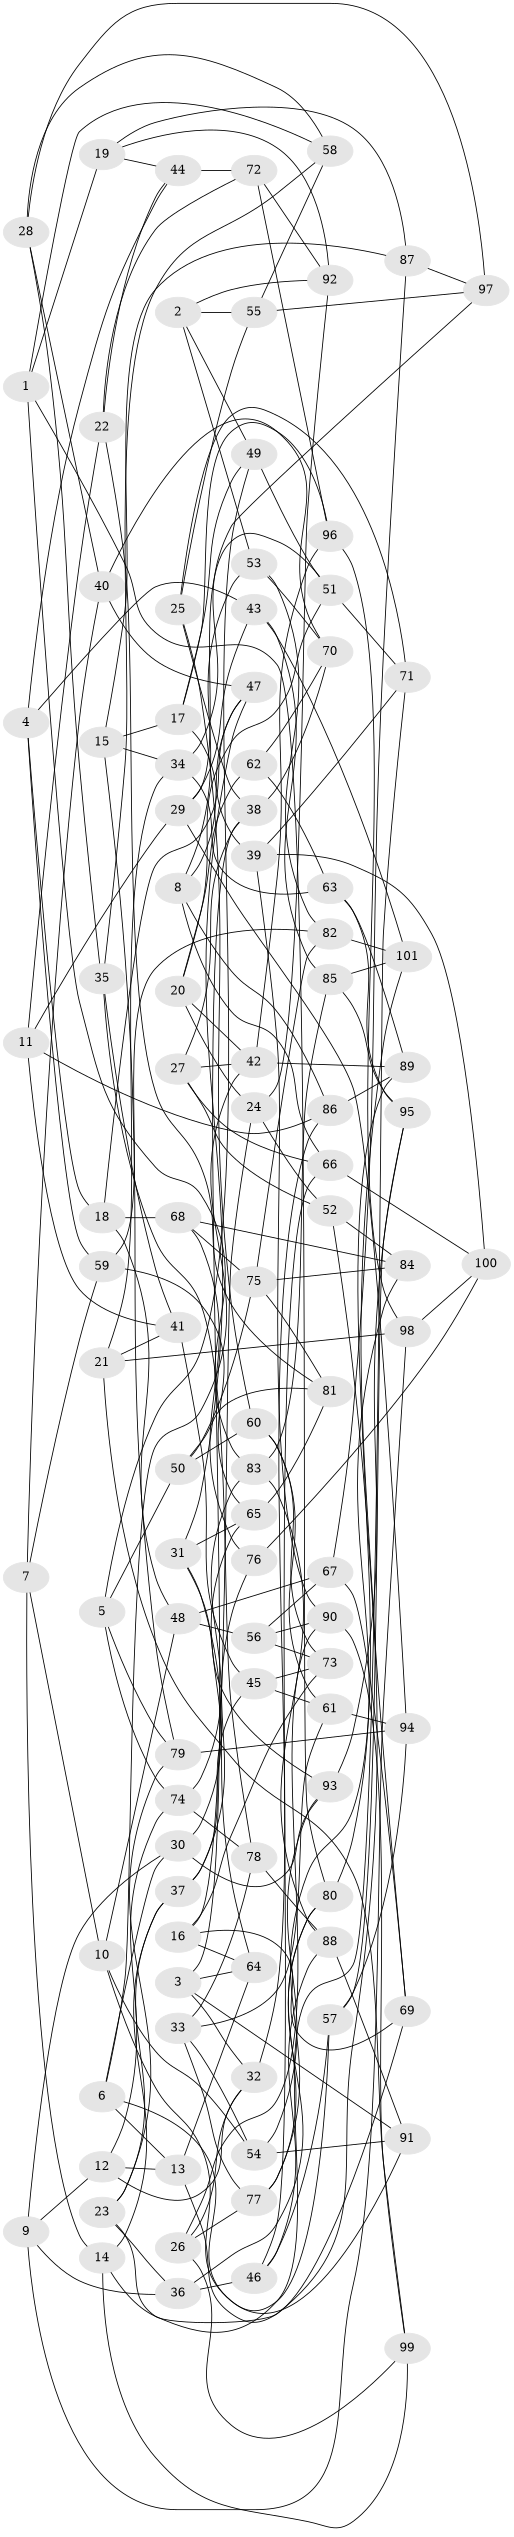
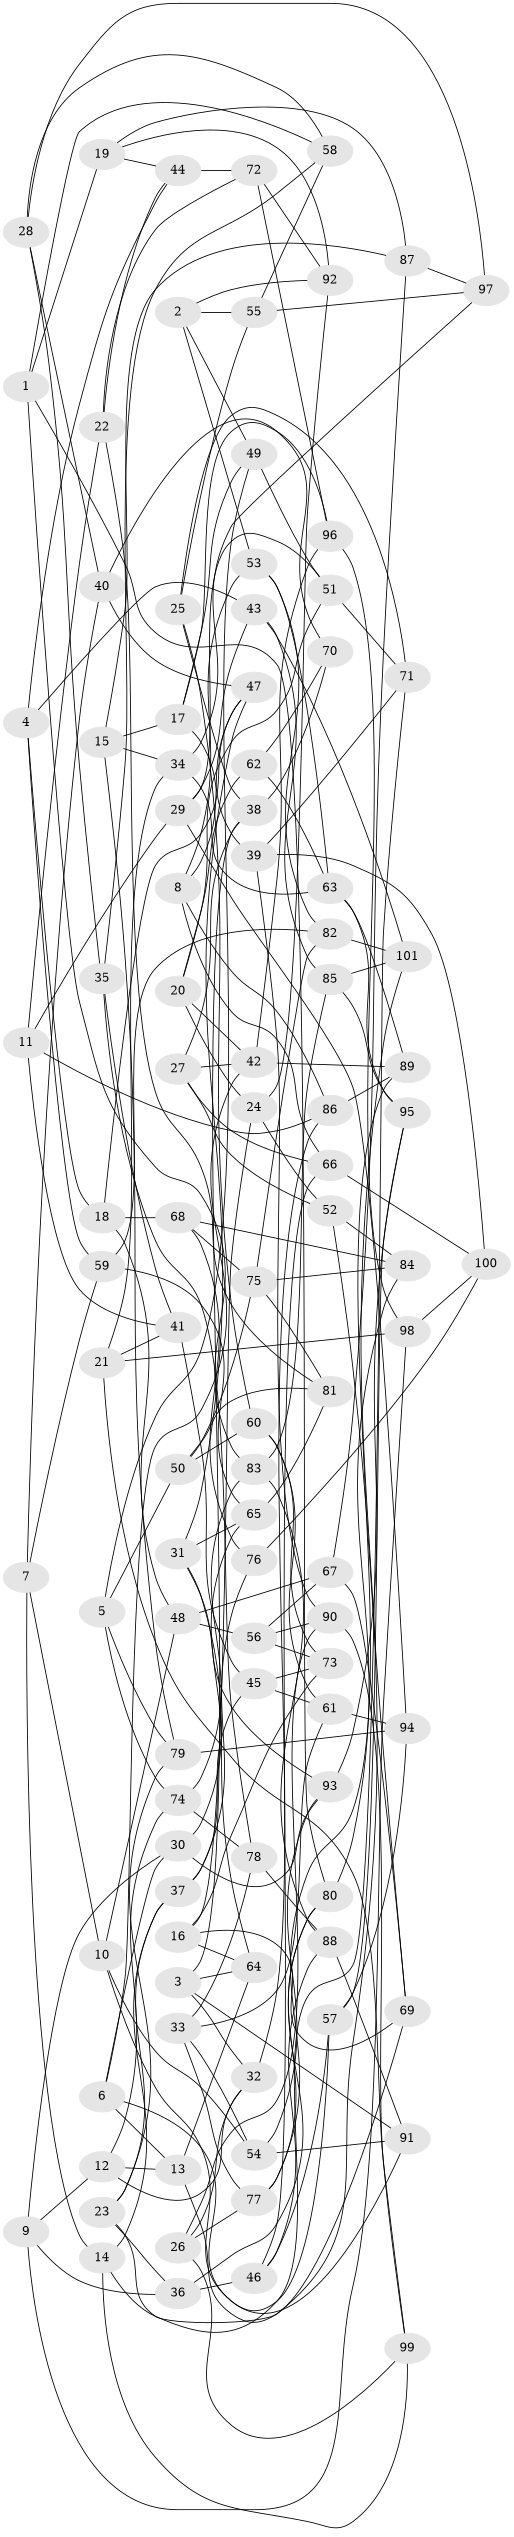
edge "53" -- "70": now "53" -- "63"
